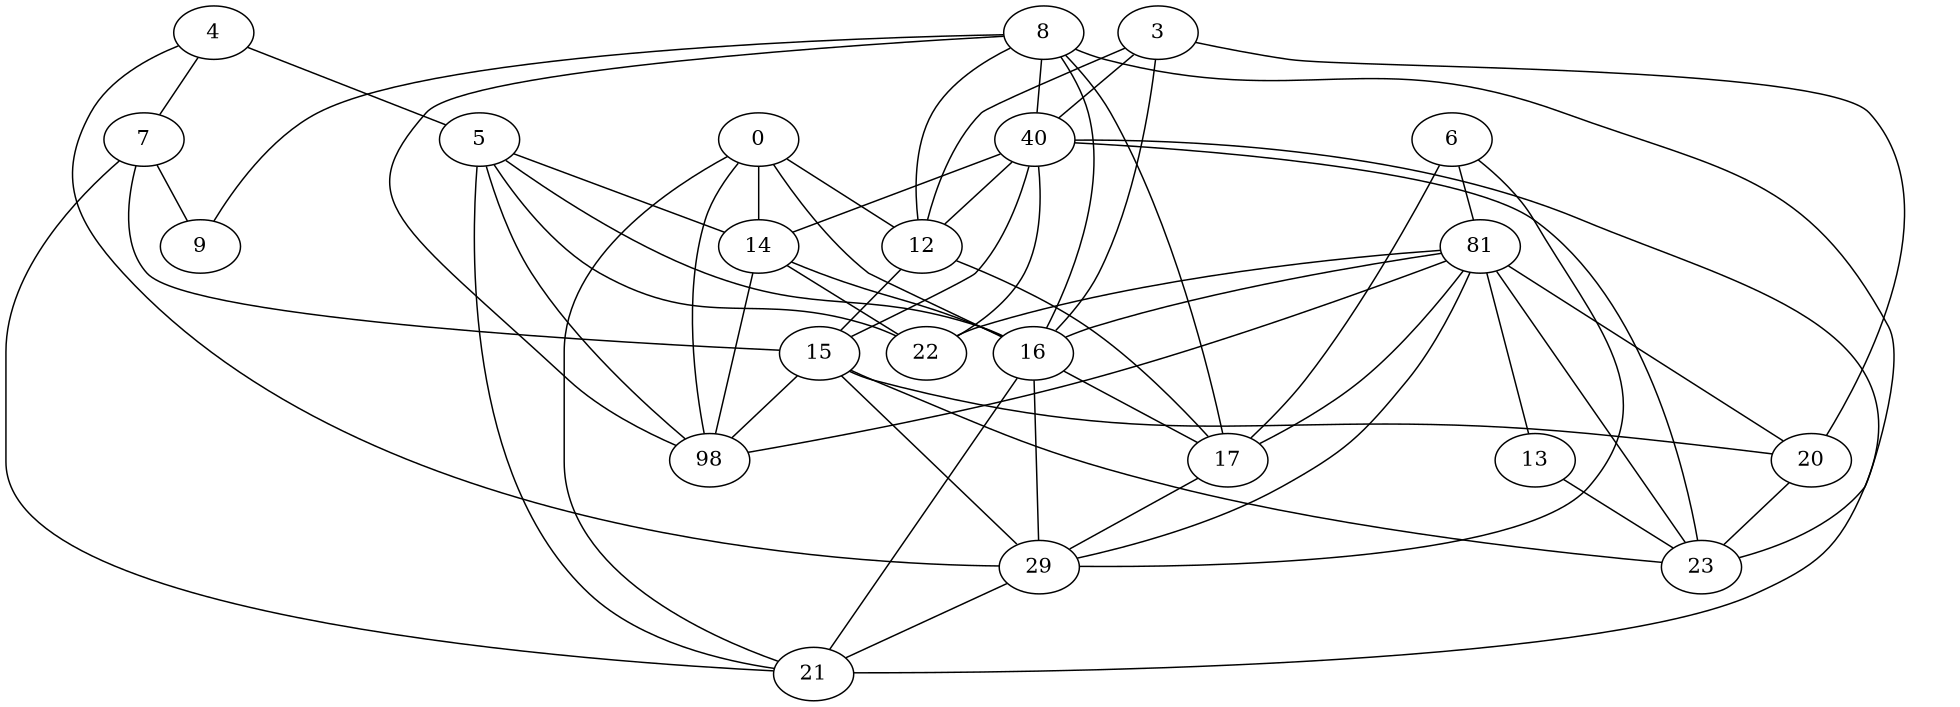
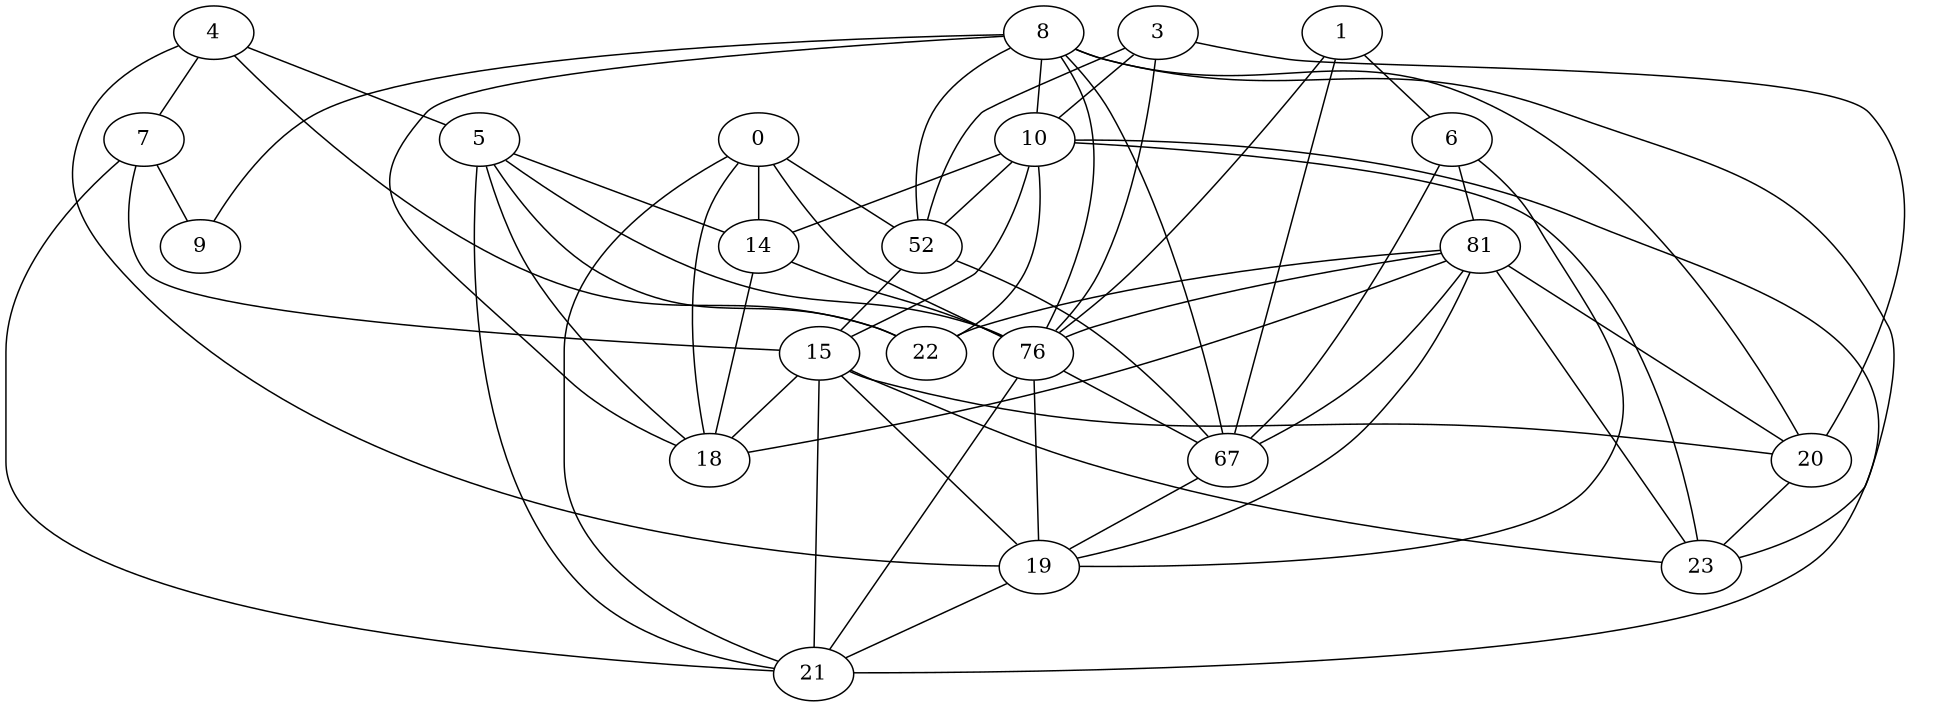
node "1": added
edge "8" -- "20": added
node "40": label "40" -> "10"
node "12": label "12" -> "52"
edge "14" -- "22": now "4" -- "22"
node "16": label "16" -> "76"
node "98": label "98" -> "18"
node "17": label "17" -> "67"
node "13": removed
edge "15" -- "21": added
node "29": label "29" -> "19"
